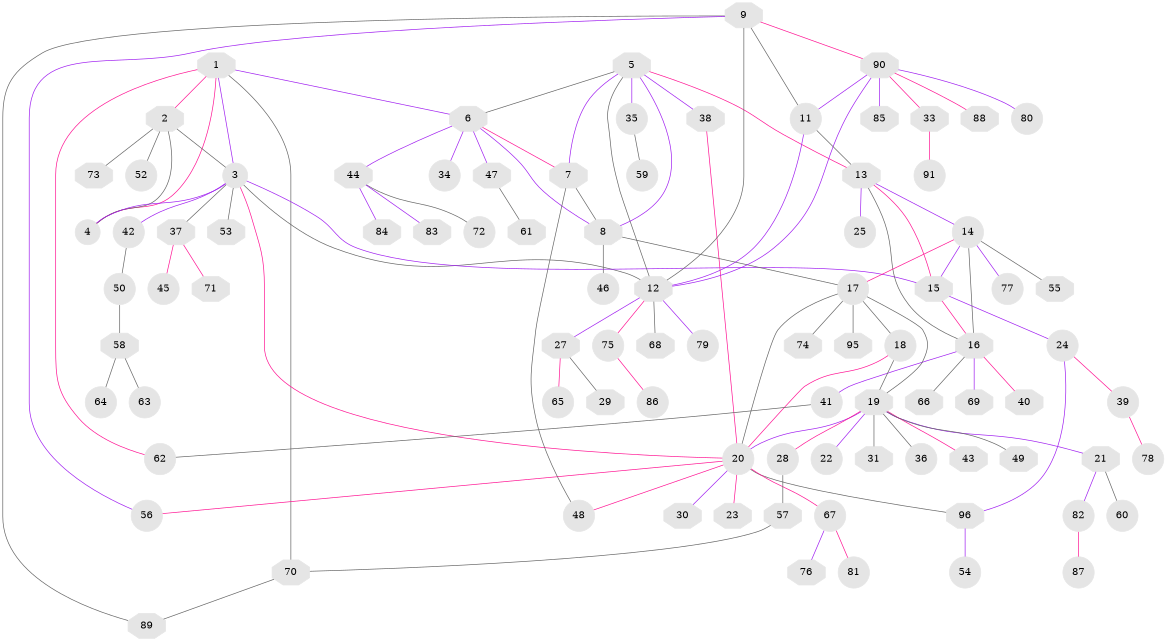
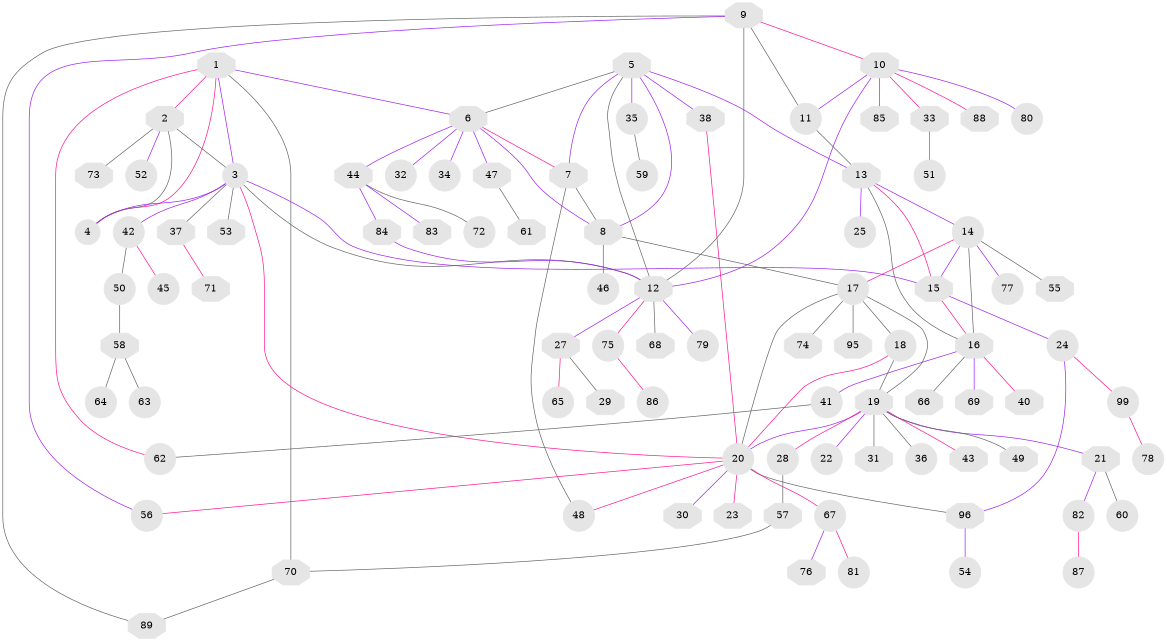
node "90": label "90" -> "10"
edge "5" -- "13": color deeppink -> purple
edge "2" -- "52": color gray40 -> purple
node "32": added
node "91": label "91" -> "51"
edge "11" -- "12": now "84" -- "12"
edge "37" -- "45": now "42" -- "45"
node "39": label "39" -> "99"
